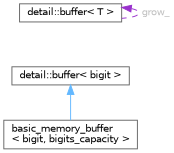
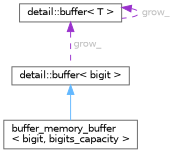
edge "detail::buffer< bigit >" -> "detail::buffer< T >": added, label "grow_"
node "basic_memory_buffer < bigit, bigits_capacity >": label "basic_memory_buffer < bigit, bigits_capacity >" -> "buffer_memory_buffer < bigit, bigits_capacity >"
